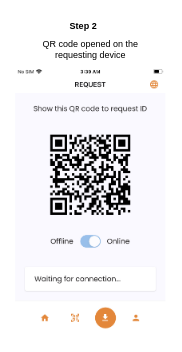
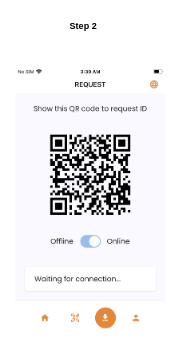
node "QR code opened on the requesting device": removed
